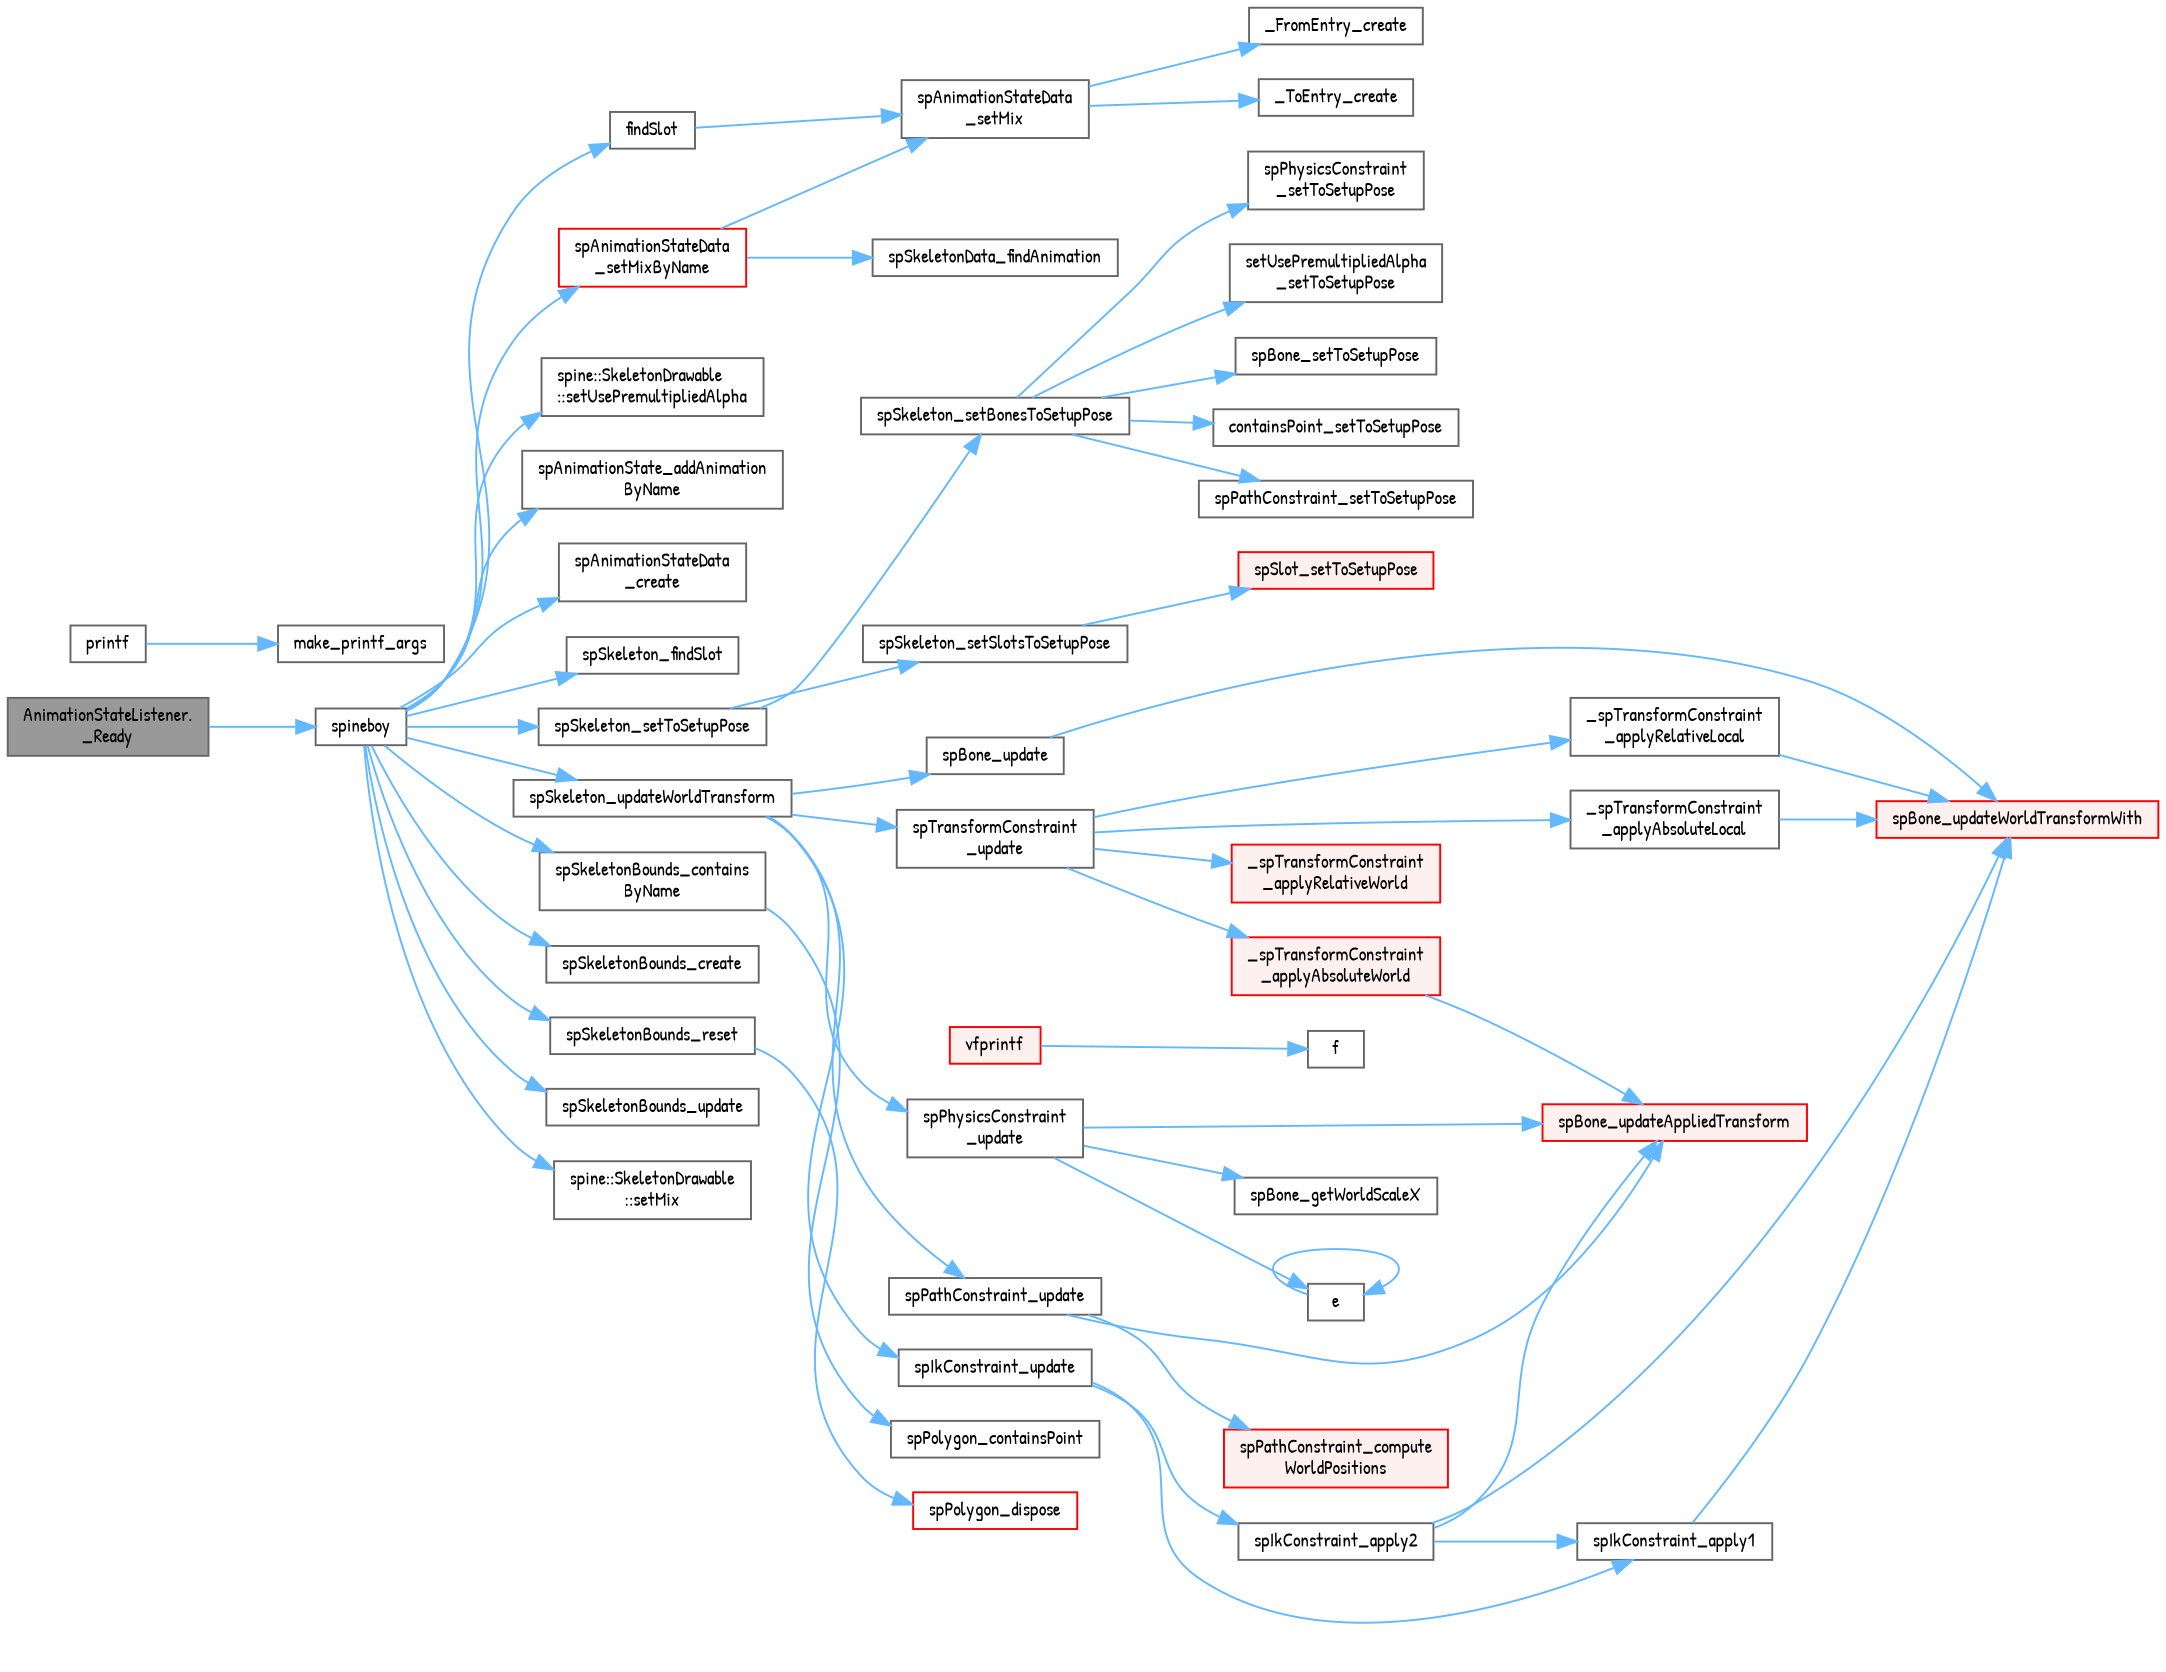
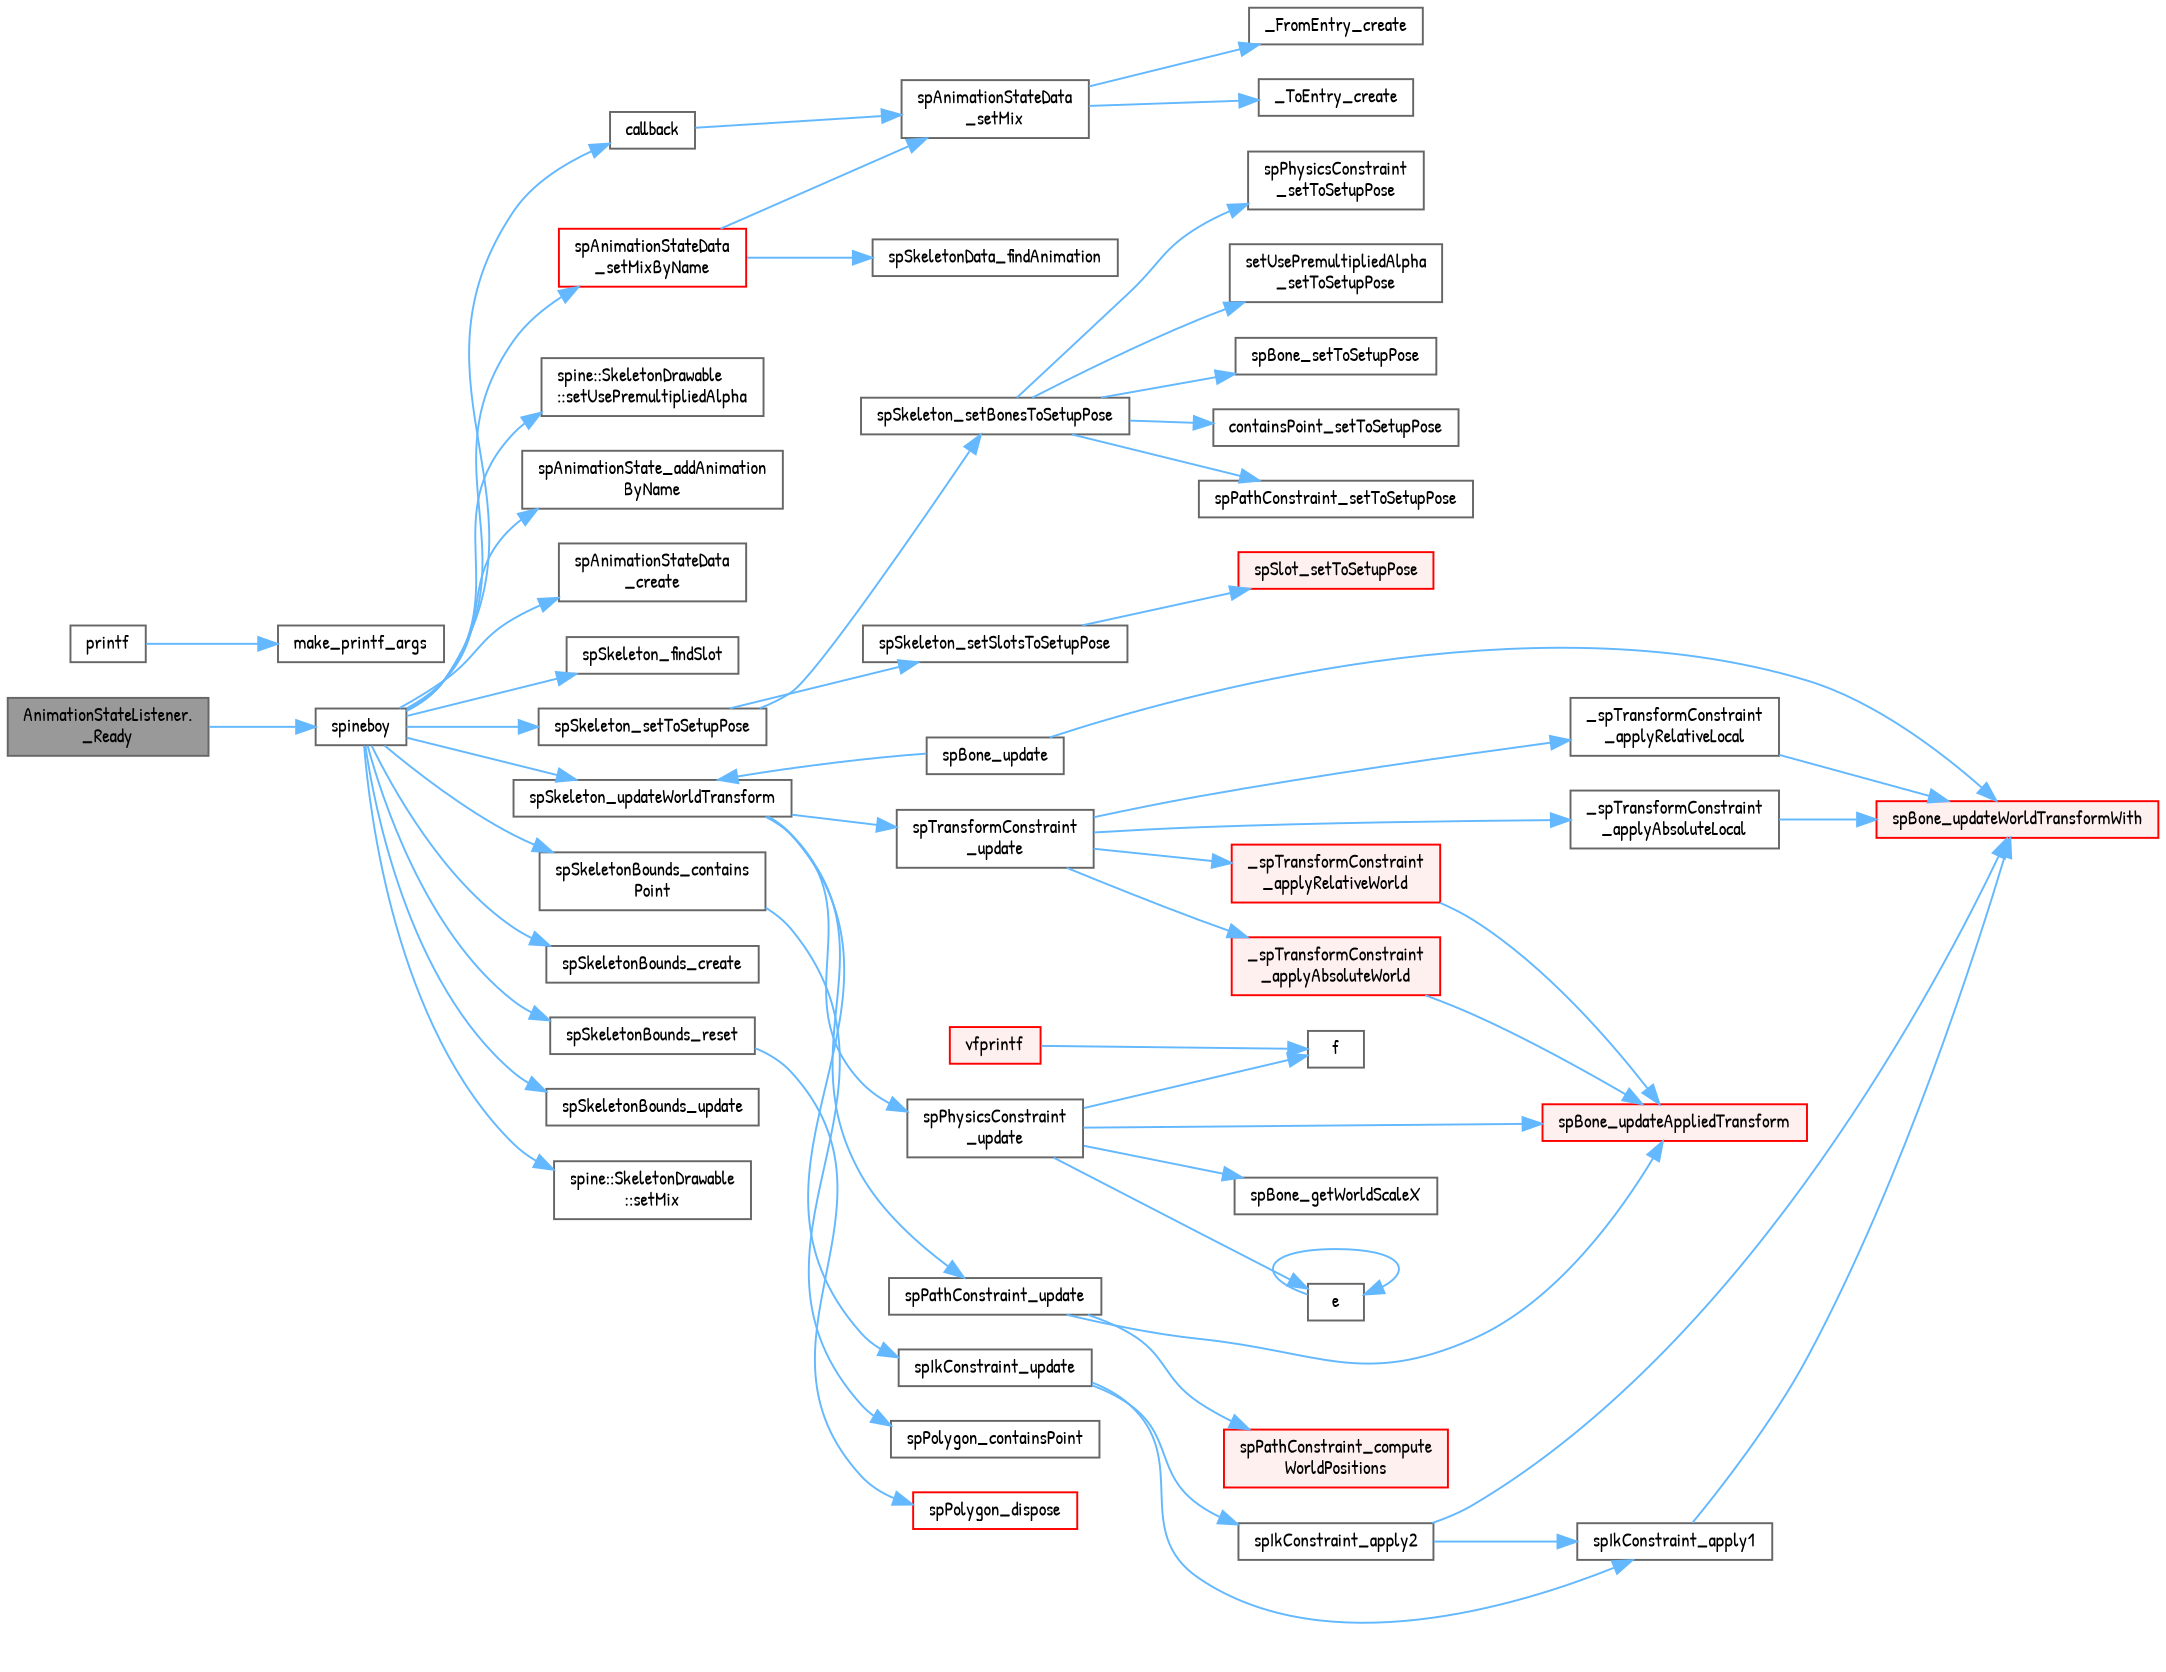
node "findSlot": label "findSlot" -> "callback"
edge "spSkeleton_updateWorldTransform" -> "spBone_update": reversed
node "spSkeletonBounds_contains ByName": label "spSkeletonBounds_contains ByName" -> "spSkeletonBounds_contains Point"
edge "spPhysicsConstraint _update" -> "f": added
edge "spIkConstraint_apply2" -> "spBone_updateAppliedTransform": now "_spTransformConstraint _applyRelativeWorld" -> "spBone_updateAppliedTransform"
